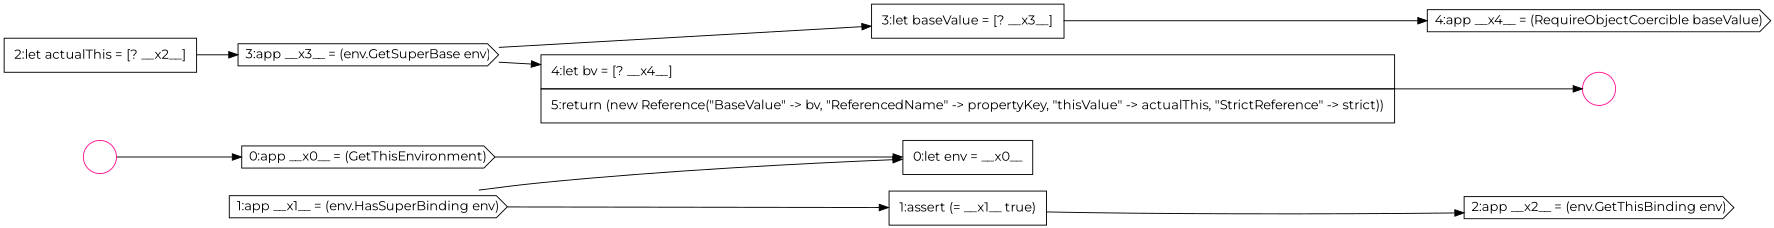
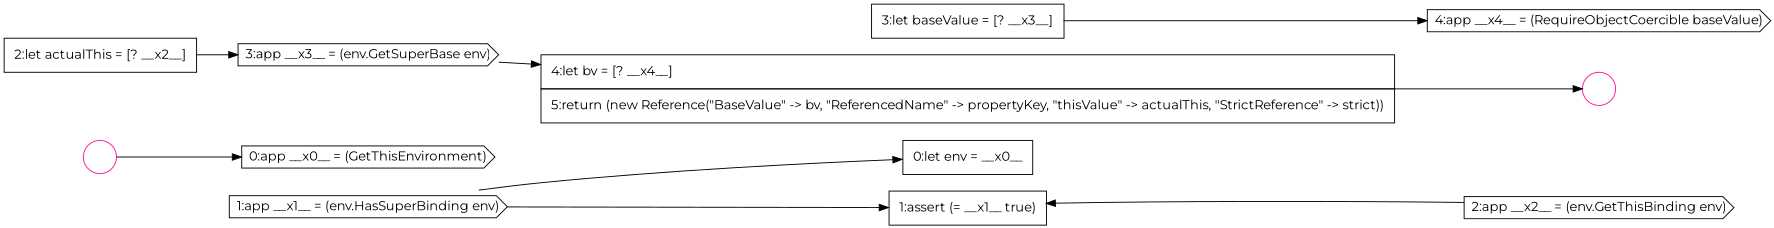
edge "3:app __x3__ = (env.GetSuperBase env)" -> "3:let baseValue = [? __x3__]": removed
edge "0:app __x0__ = (GetThisEnvironment)" -> "0:let env = __x0__": removed
edge "1:assert (= __x1__ true)" -> "2:app __x2__ = (env.GetThisBinding env)": reversed
